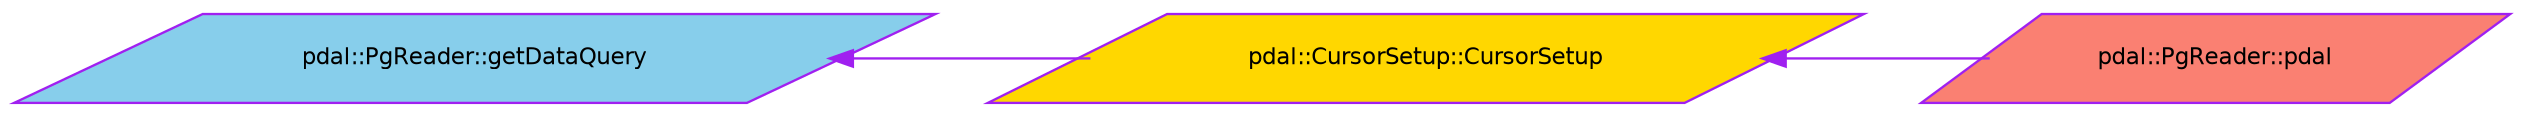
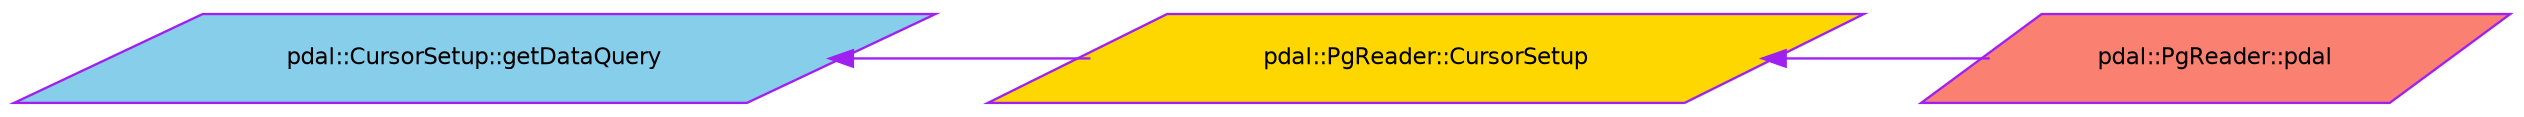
node "pdal::PgReader::getDataQuery": label "pdal::PgReader::getDataQuery" -> "pdal::CursorSetup::getDataQuery"
node "pdal::CursorSetup::CursorSetup": label "pdal::CursorSetup::CursorSetup" -> "pdal::PgReader::CursorSetup"
